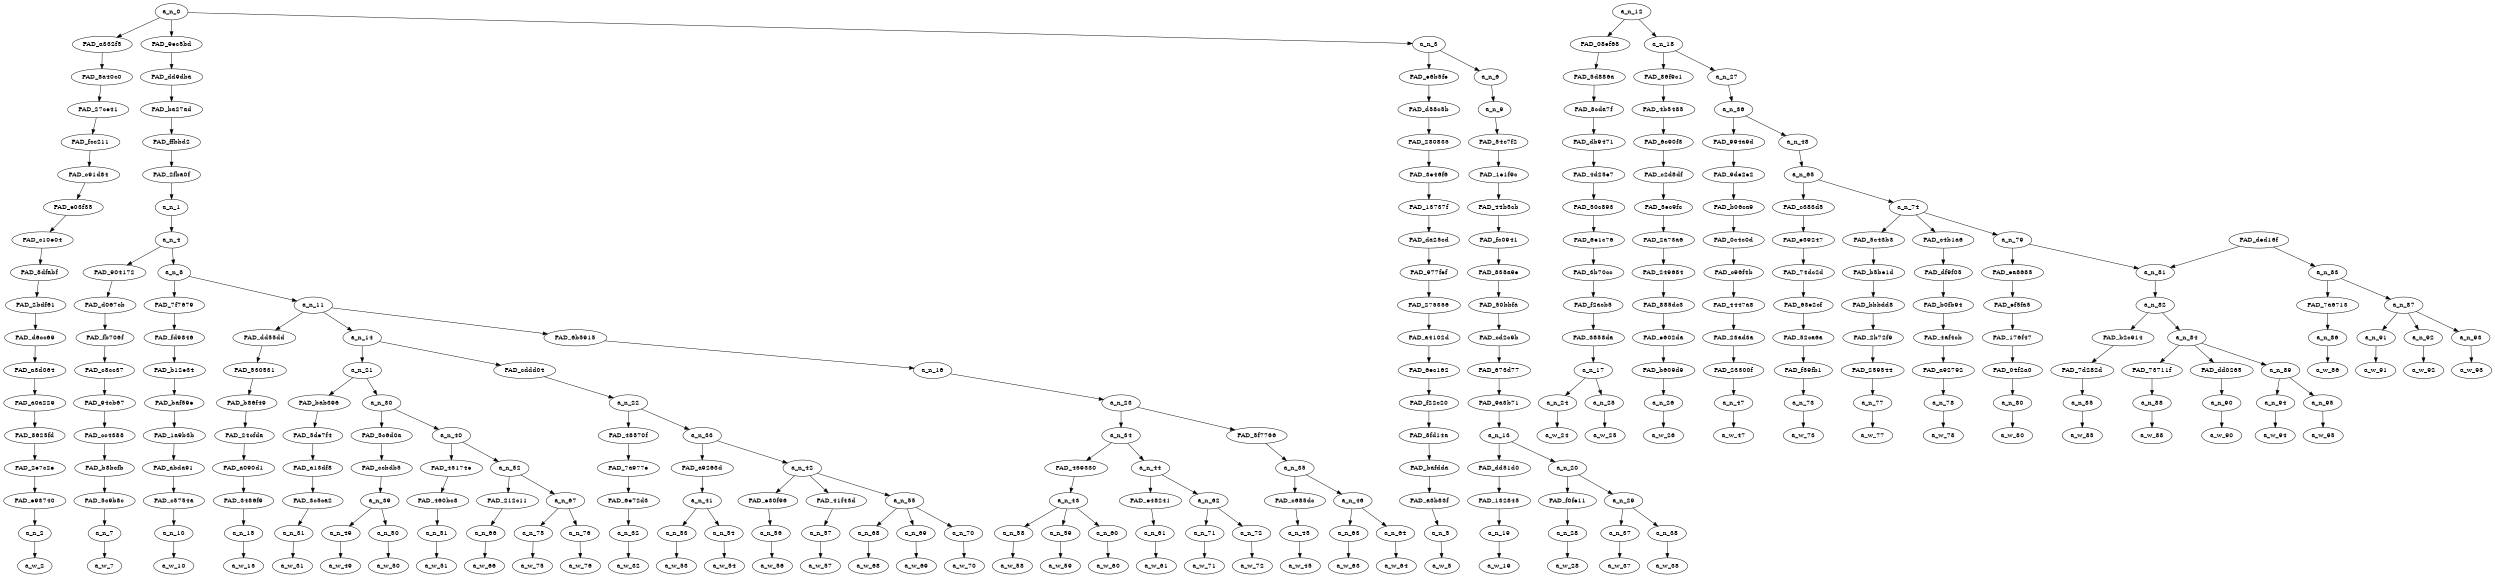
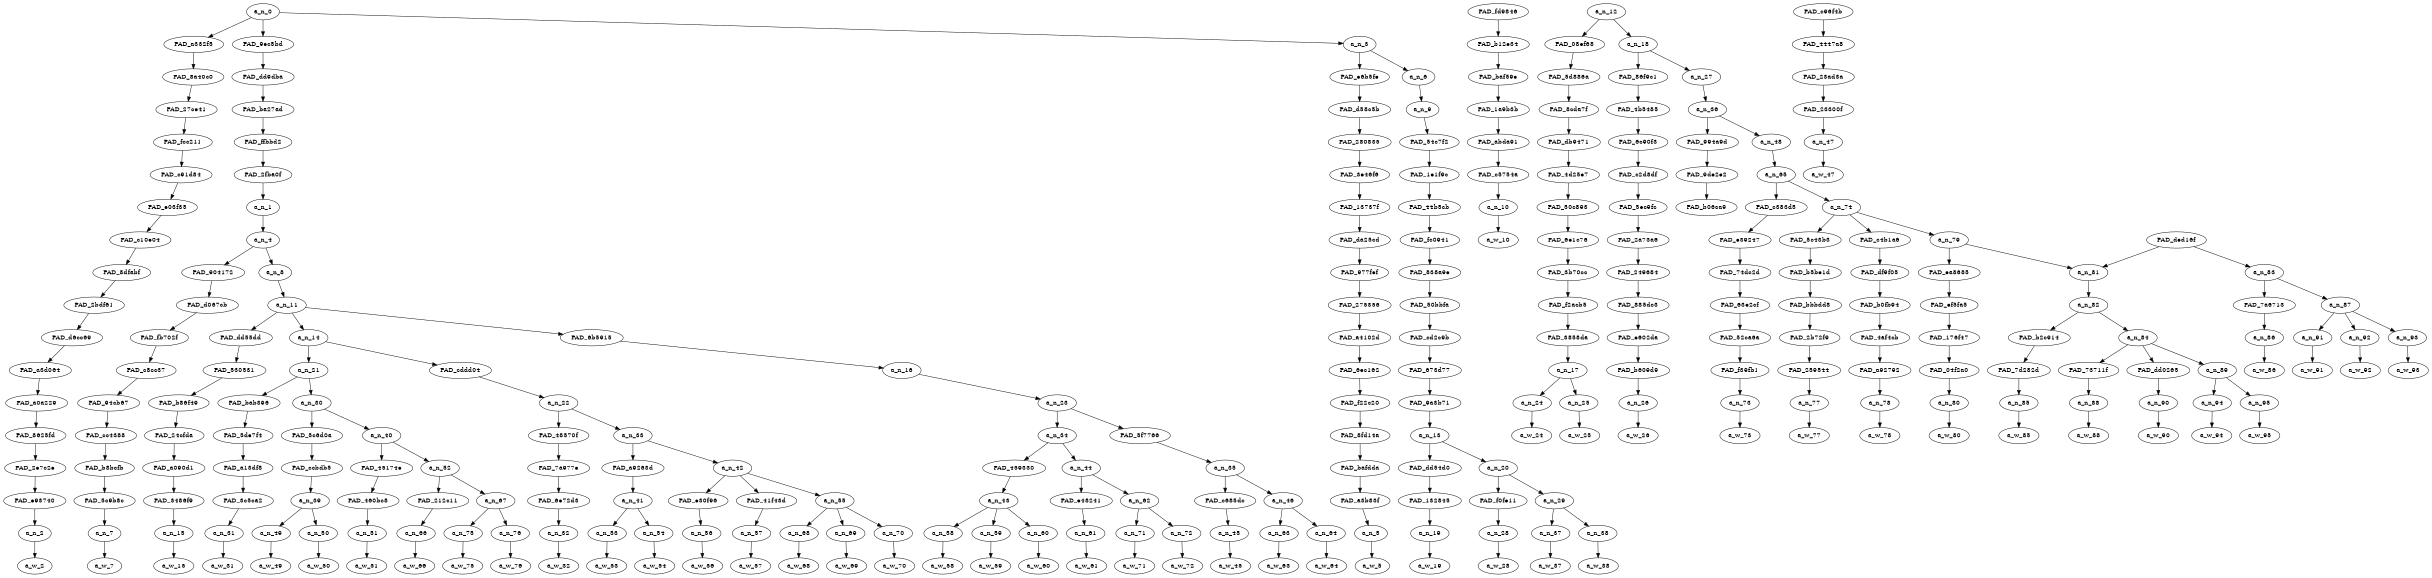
node "PAD_0c4c0d": removed
node "PAD_7f7679": removed
node "PAD_fb706f": label "PAD_fb706f" -> "PAD_fb702f"
node "PAD_dd51d0": label "PAD_dd51d0" -> "PAD_dd54d0"
